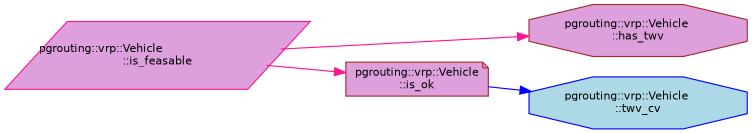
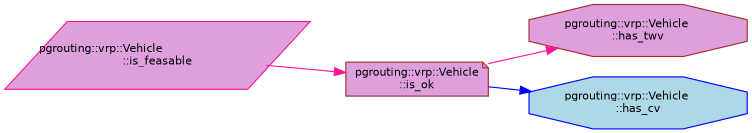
edge "pgrouting::vrp::Vehicle ::is_feasable" -> "pgrouting::vrp::Vehicle ::has_twv": now "pgrouting::vrp::Vehicle ::is_ok" -> "pgrouting::vrp::Vehicle ::has_twv"
node "pgrouting::vrp::Vehicle ::twv_cv": label "pgrouting::vrp::Vehicle ::twv_cv" -> "pgrouting::vrp::Vehicle ::has_cv"
